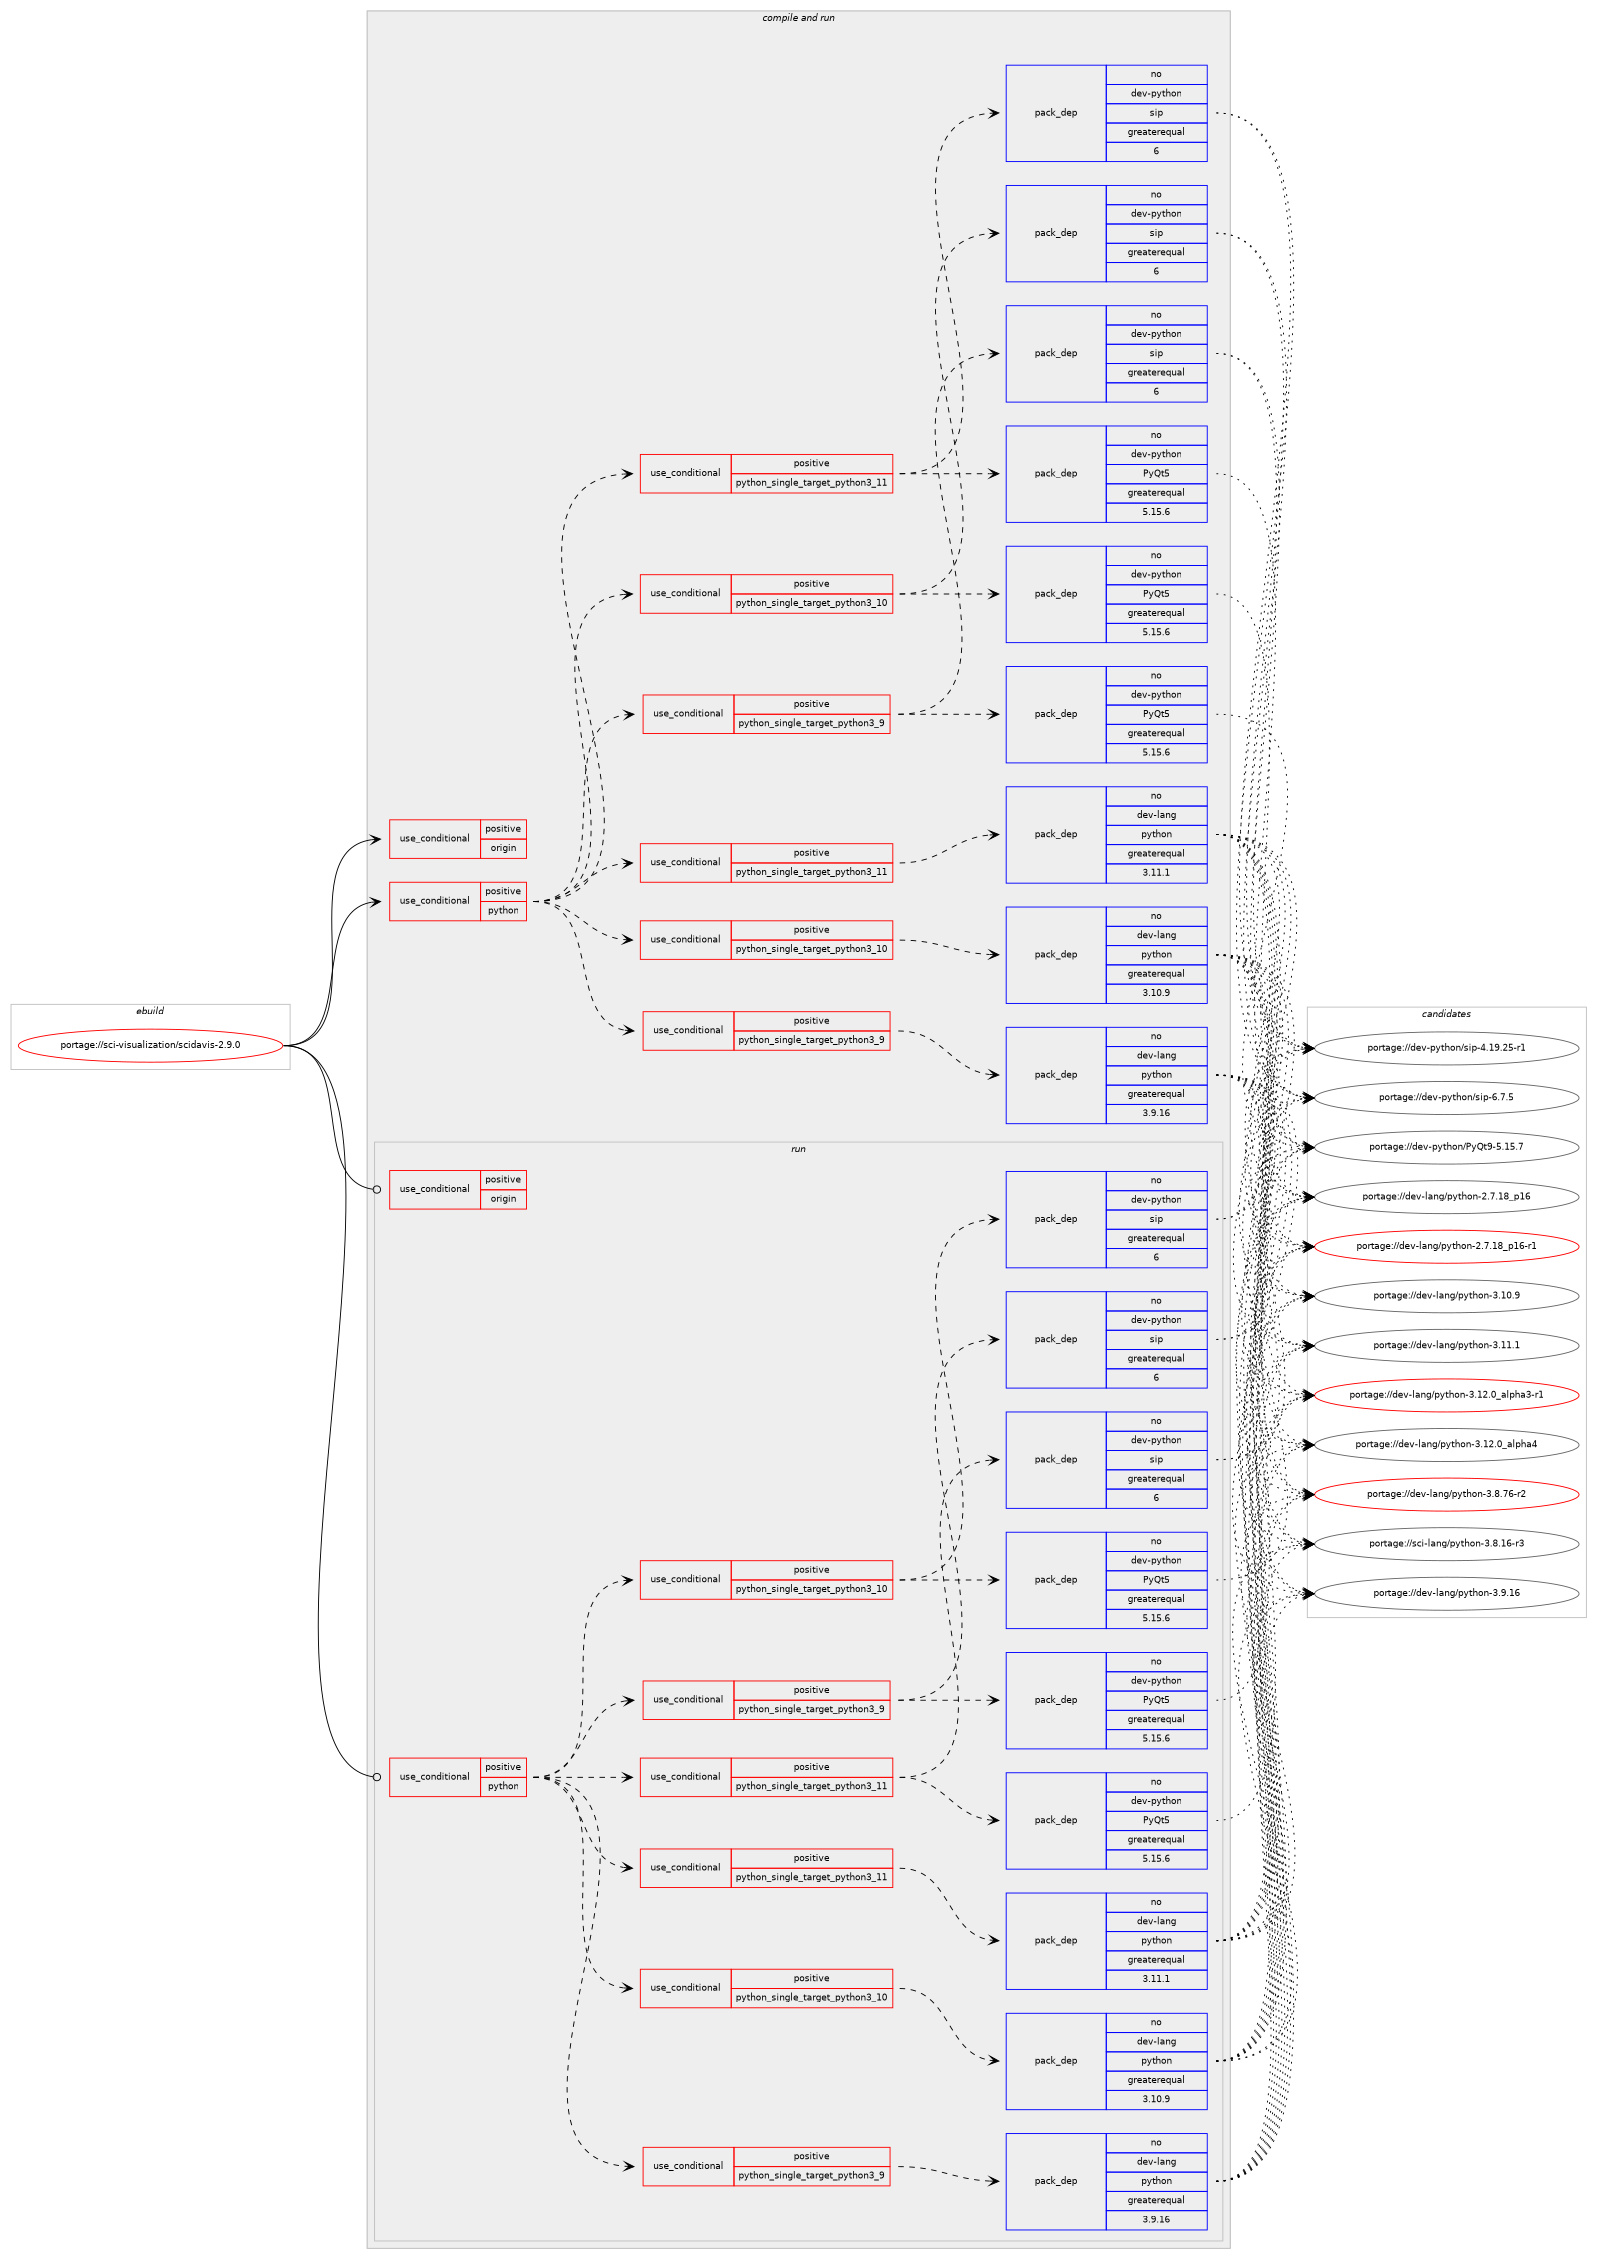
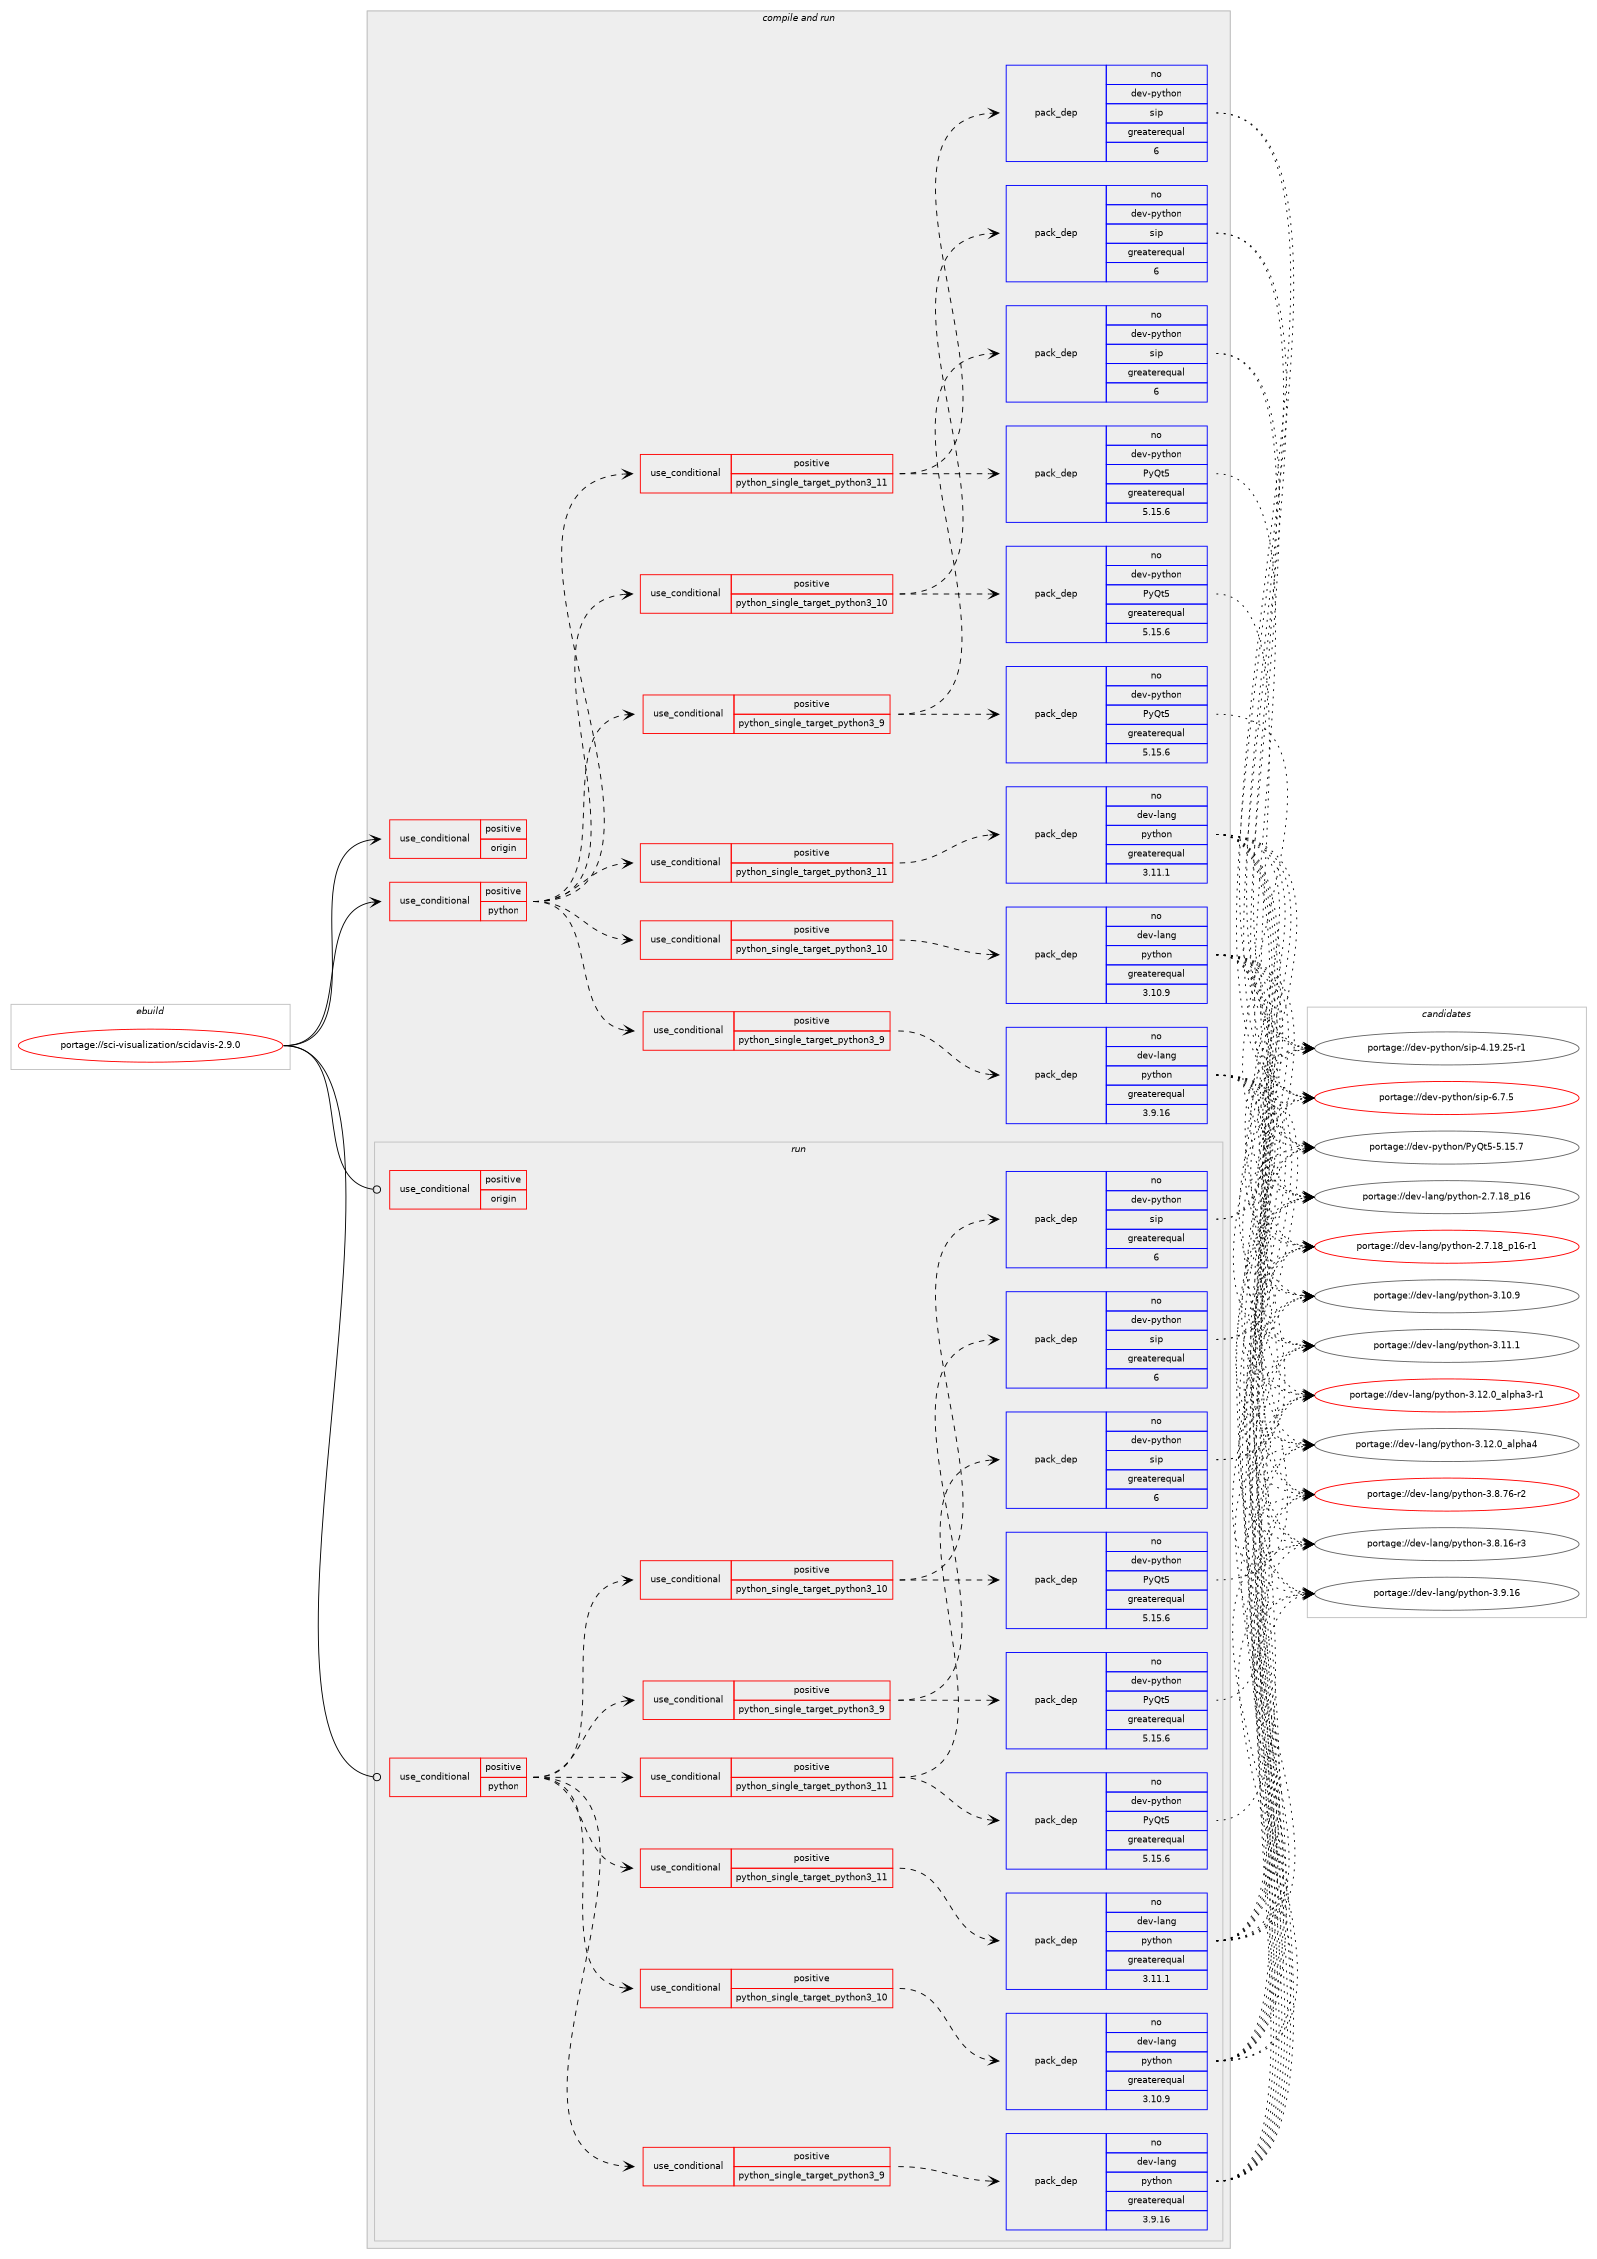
node "portage://dev-python/sip-6.7.5": color gray40 -> red
node "portage://dev-python/PyQt9-5.15.7": label "portage://dev-python/PyQt9-5.15.7" -> "portage://dev-python/PyQt5-5.15.7"
node "portage://sci-lang/python-3.8.16-r3": label "portage://sci-lang/python-3.8.16-r3" -> "portage://dev-lang/python-3.8.16-r3"
